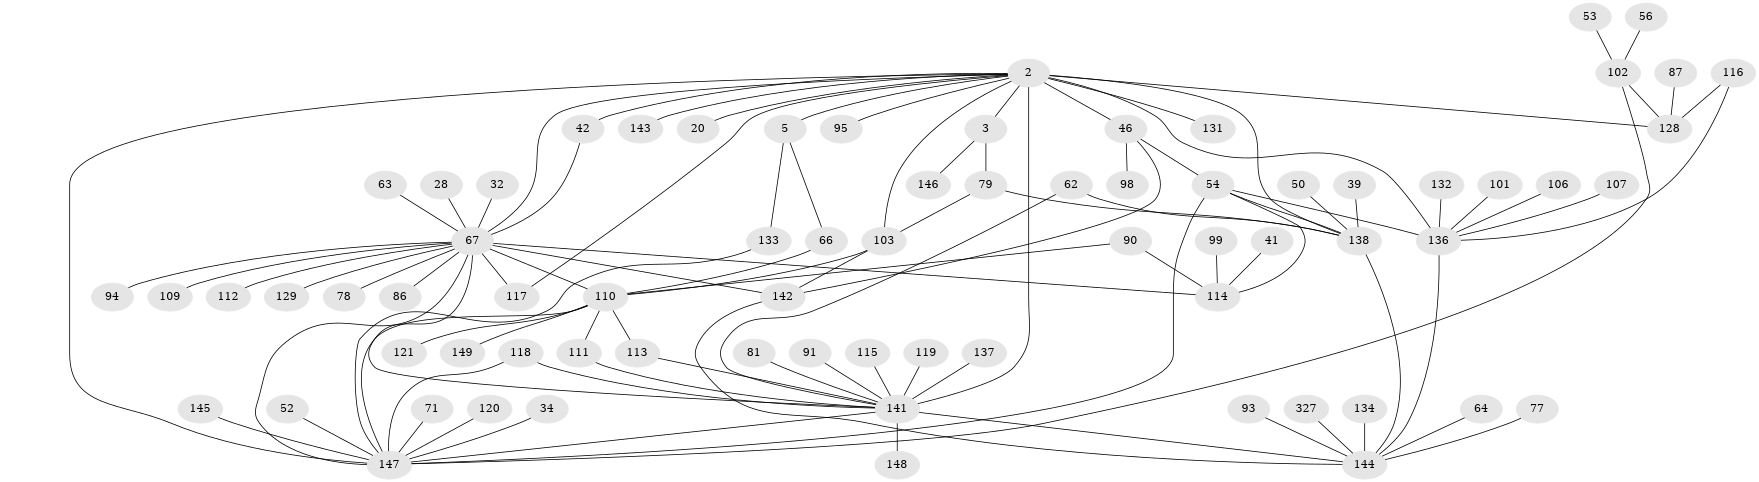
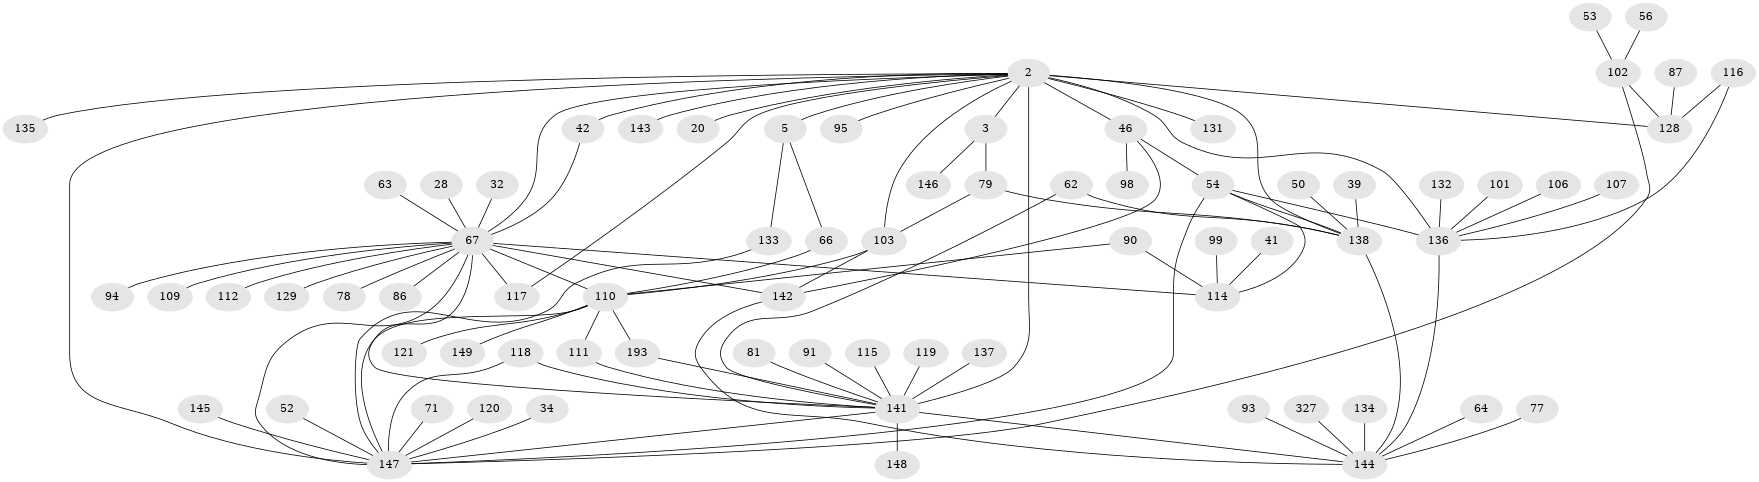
node "135": added
node "113": label "113" -> "193"
